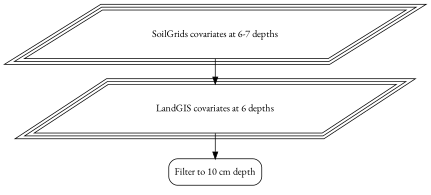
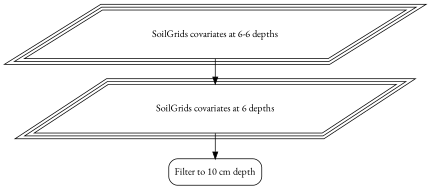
node "SoilGrids covariates at 6-7 depths": label "SoilGrids covariates at 6-7 depths" -> "SoilGrids covariates at 6-6 depths"
node "LandGIS covariates at 6 depths": label "LandGIS covariates at 6 depths" -> "SoilGrids covariates at 6 depths"
